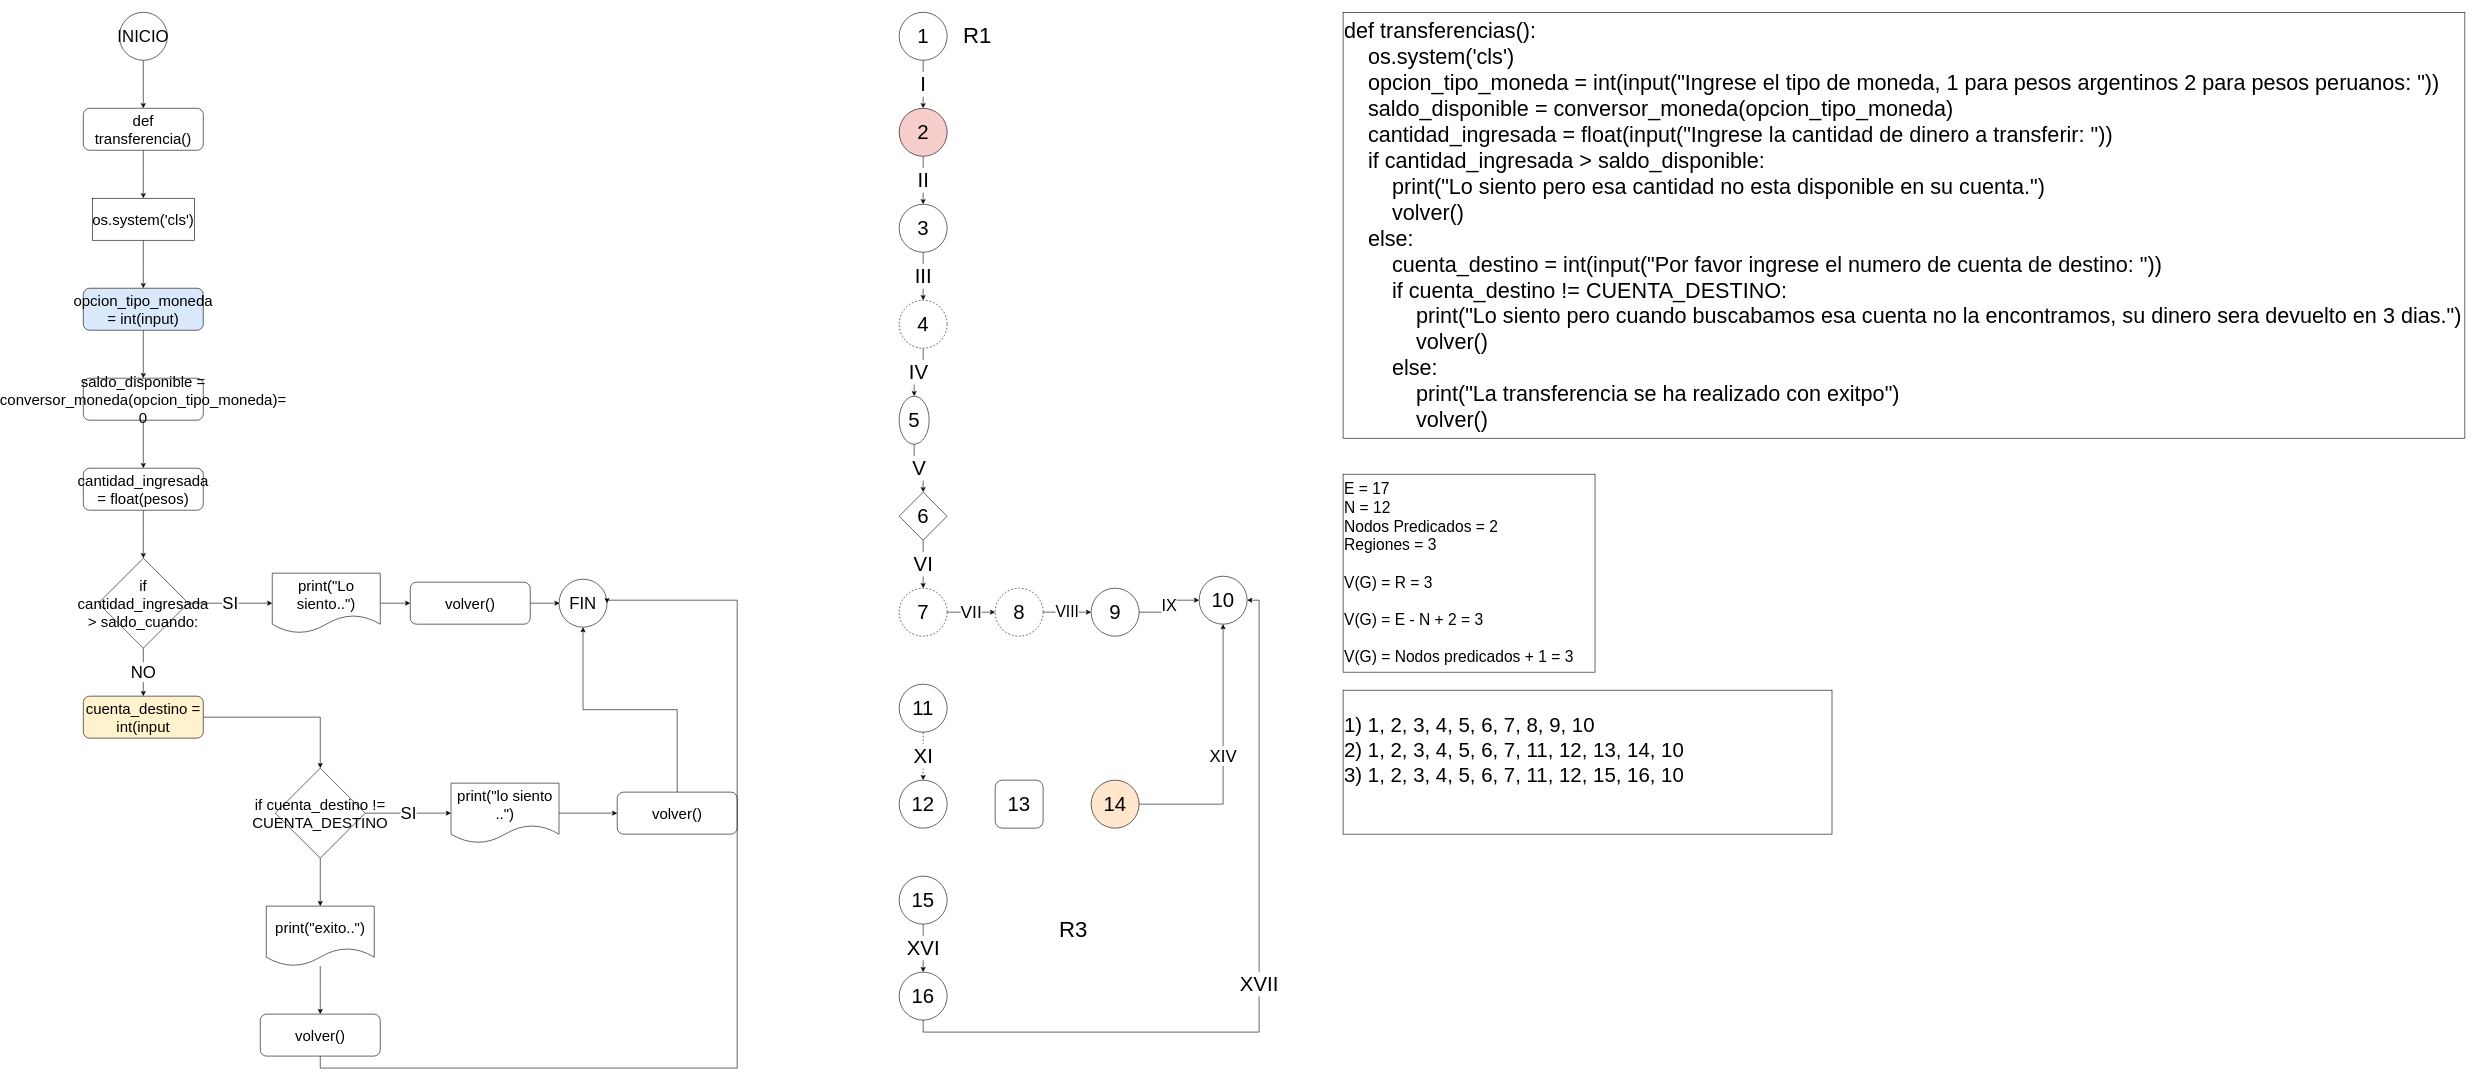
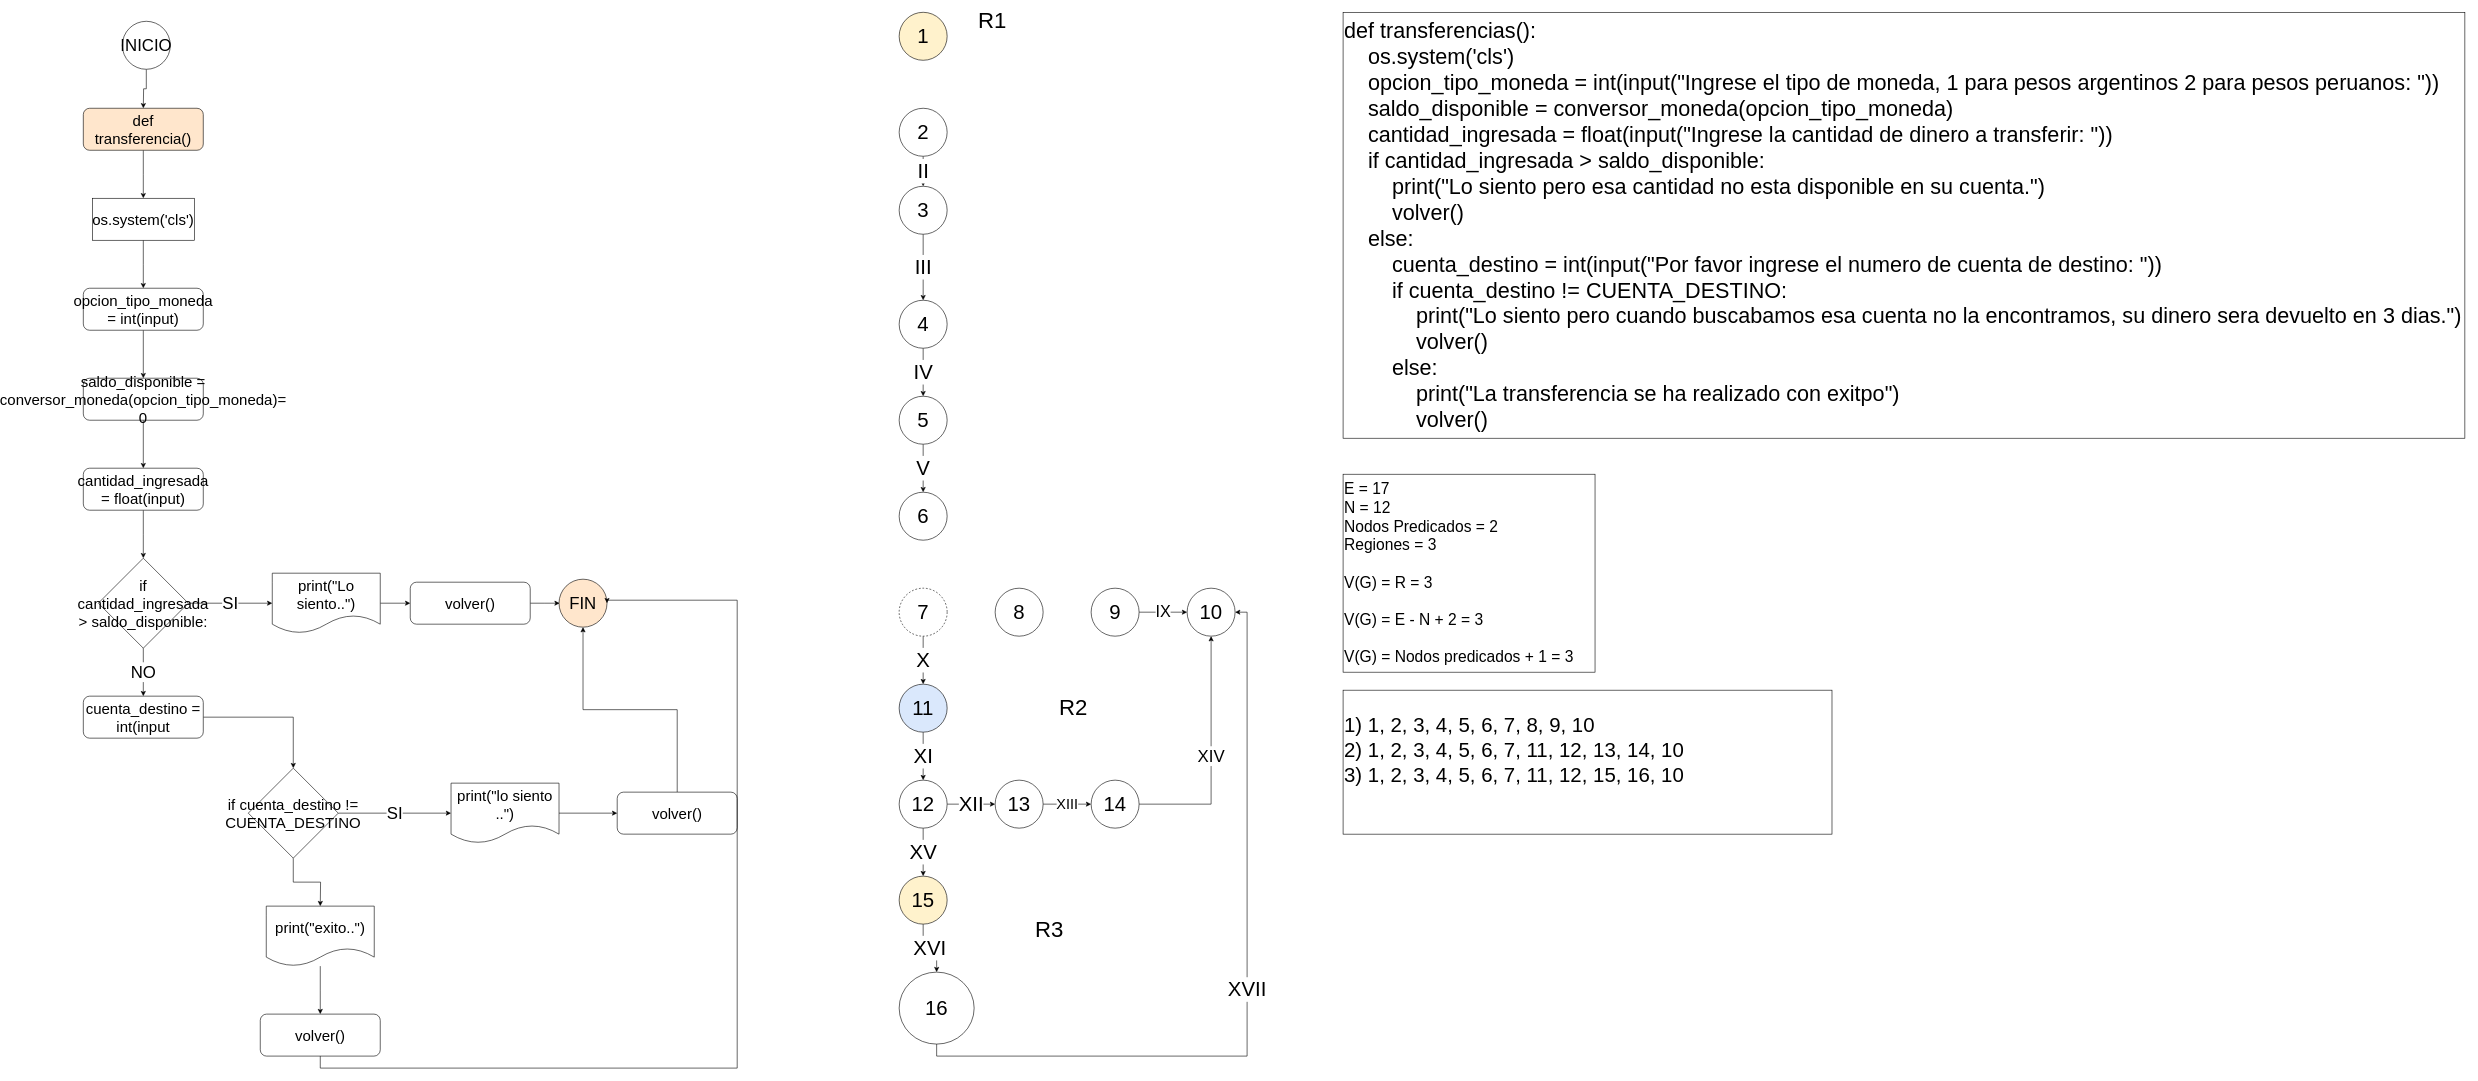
node "INICIO": moved (143, 36) -> (146, 45)
node "1": fillcolor #ffffff -> #fff2cc
node "R1": moved (977, 36) -> (992, 21)
edge "1" -> "2": removed, label "I"
node "def transferencia()": fillcolor #ffffff -> #ffe6cc
node "2": fillcolor #f8cecc -> #ffffff
node "3": moved (923, 228) -> (923, 210)
node "opcion_tipo_moneda = int(input)": fillcolor #dae8fc -> #ffffff
node "4": style dashed -> solid
node "5": size 30x48 -> 48x48
node "cantidad_ingresada = float(pesos)": label "cantidad_ingresada = float(pesos)" -> "cantidad_ingresada = float(input)"
node "6": shape diamond -> ellipse
edge "6" -> "7": removed, label "VI"
node "10": moved (1223, 600) -> (1211, 612)
node "if cantidad_ingresada > saldo_cuando:": label "if cantidad_ingresada > saldo_cuando:" -> "if cantidad_ingresada > saldo_disponible:"
node "FIN": fillcolor #ffffff -> #ffe6cc
edge "7" -> "8": removed, label "VII"
node "8": style dashed -> solid
edge "8" -> "9": removed, label "VIII"
edge "7" -> "11": added, label "X"
node "11": fillcolor #ffffff -> #dae8fc
node "R2": added
node "cuenta_destino = int(input": fillcolor #fff2cc -> #ffffff
edge "11" -> "12": style dashed -> solid
edge "12" -> "13": added, label "XII"
node "13": shape rounded rectangle -> ellipse
edge "13" -> "14": added, label "XIII"
node "14": fillcolor #ffe6cc -> #ffffff
node "if cuenta_destino != CUENTA_DESTINO": moved (320, 813) -> (293, 813)
edge "12" -> "15": added, label "XV"
node "15": fillcolor #ffffff -> #fff2cc
node "R3": moved (1073, 930) -> (1049, 930)
node "16": size 48x48 -> 75x72
